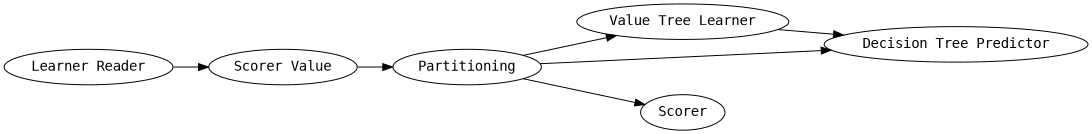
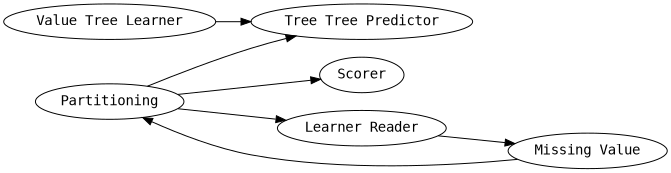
node "Decision Tree Predictor": label "Decision Tree Predictor" -> "Tree Tree Predictor"
edge "Partitioning" -> "Value Tree Learner": now "Partitioning" -> "Learner Reader"
node "Scorer Value": label "Scorer Value" -> "Missing Value"
